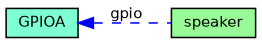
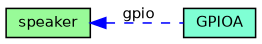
edge "speaker" -> "GPIOA": reversed
